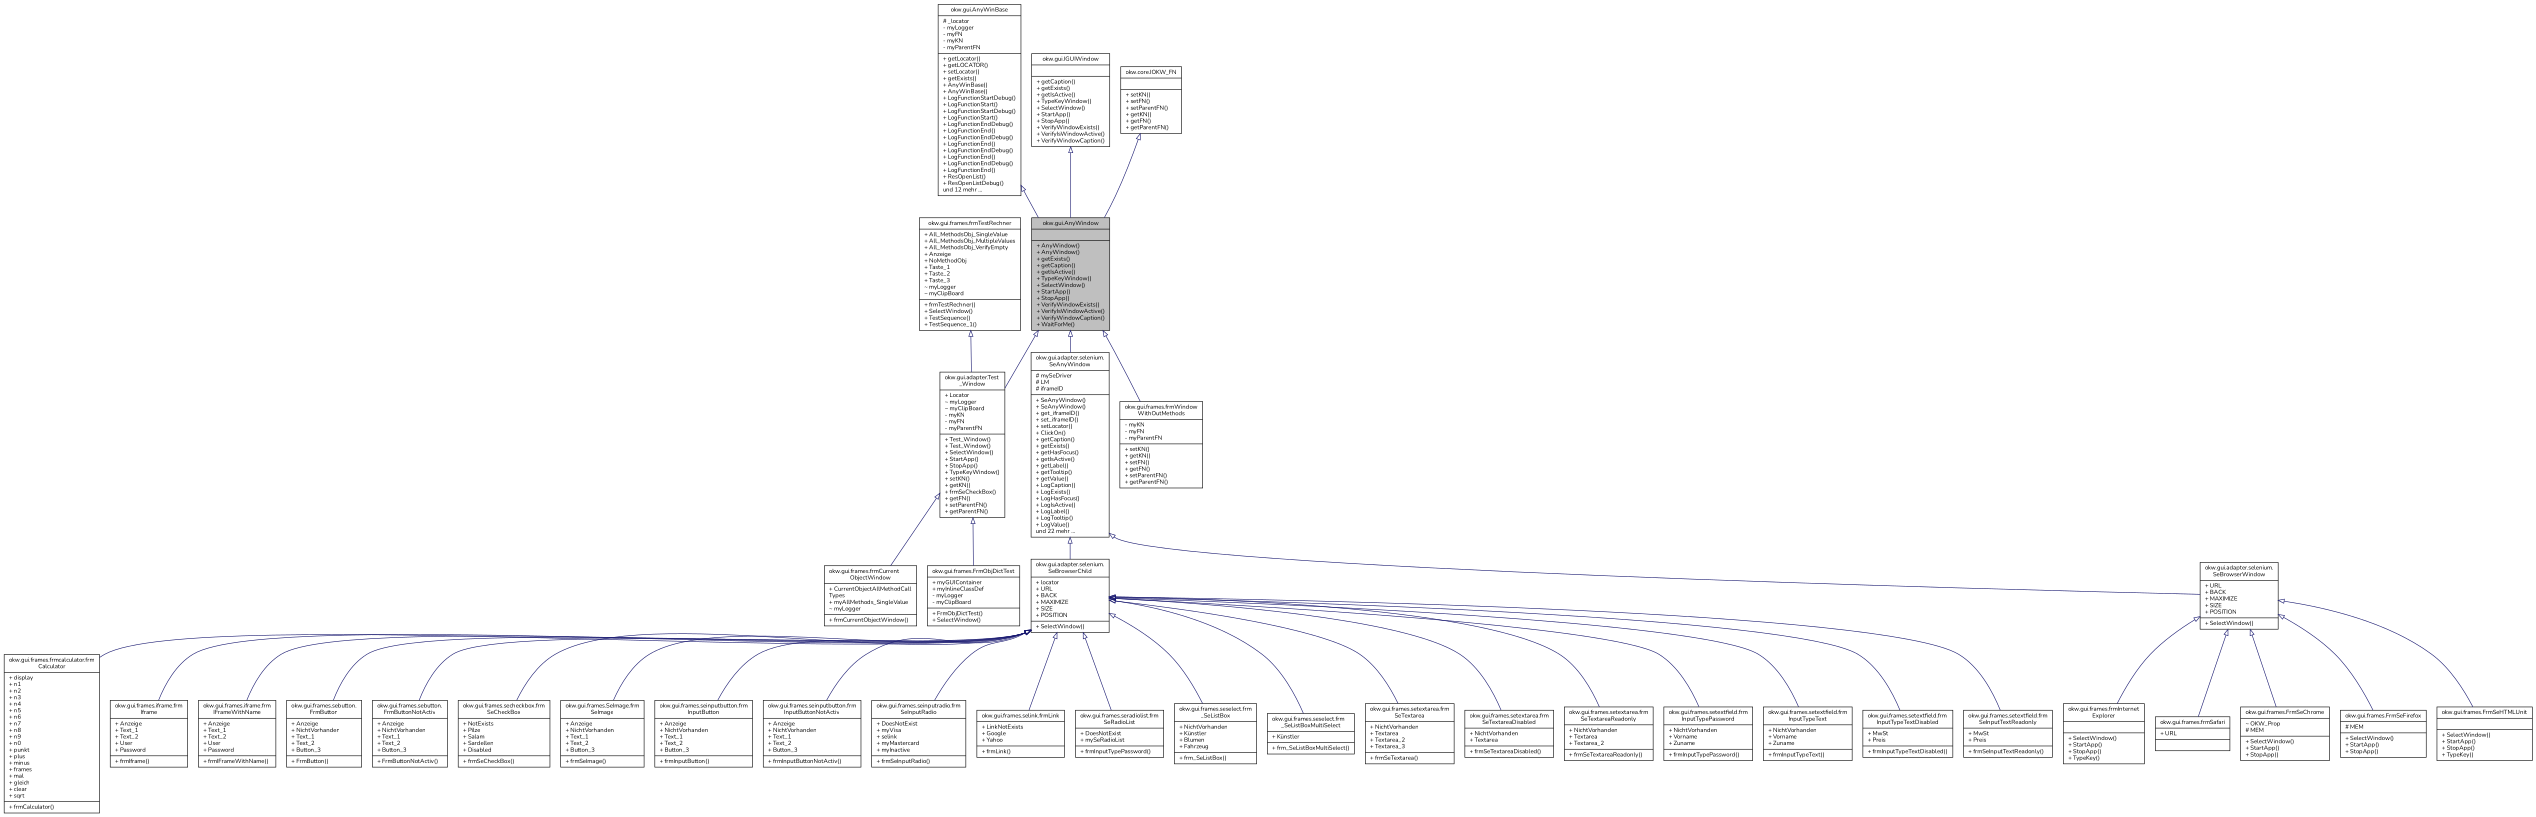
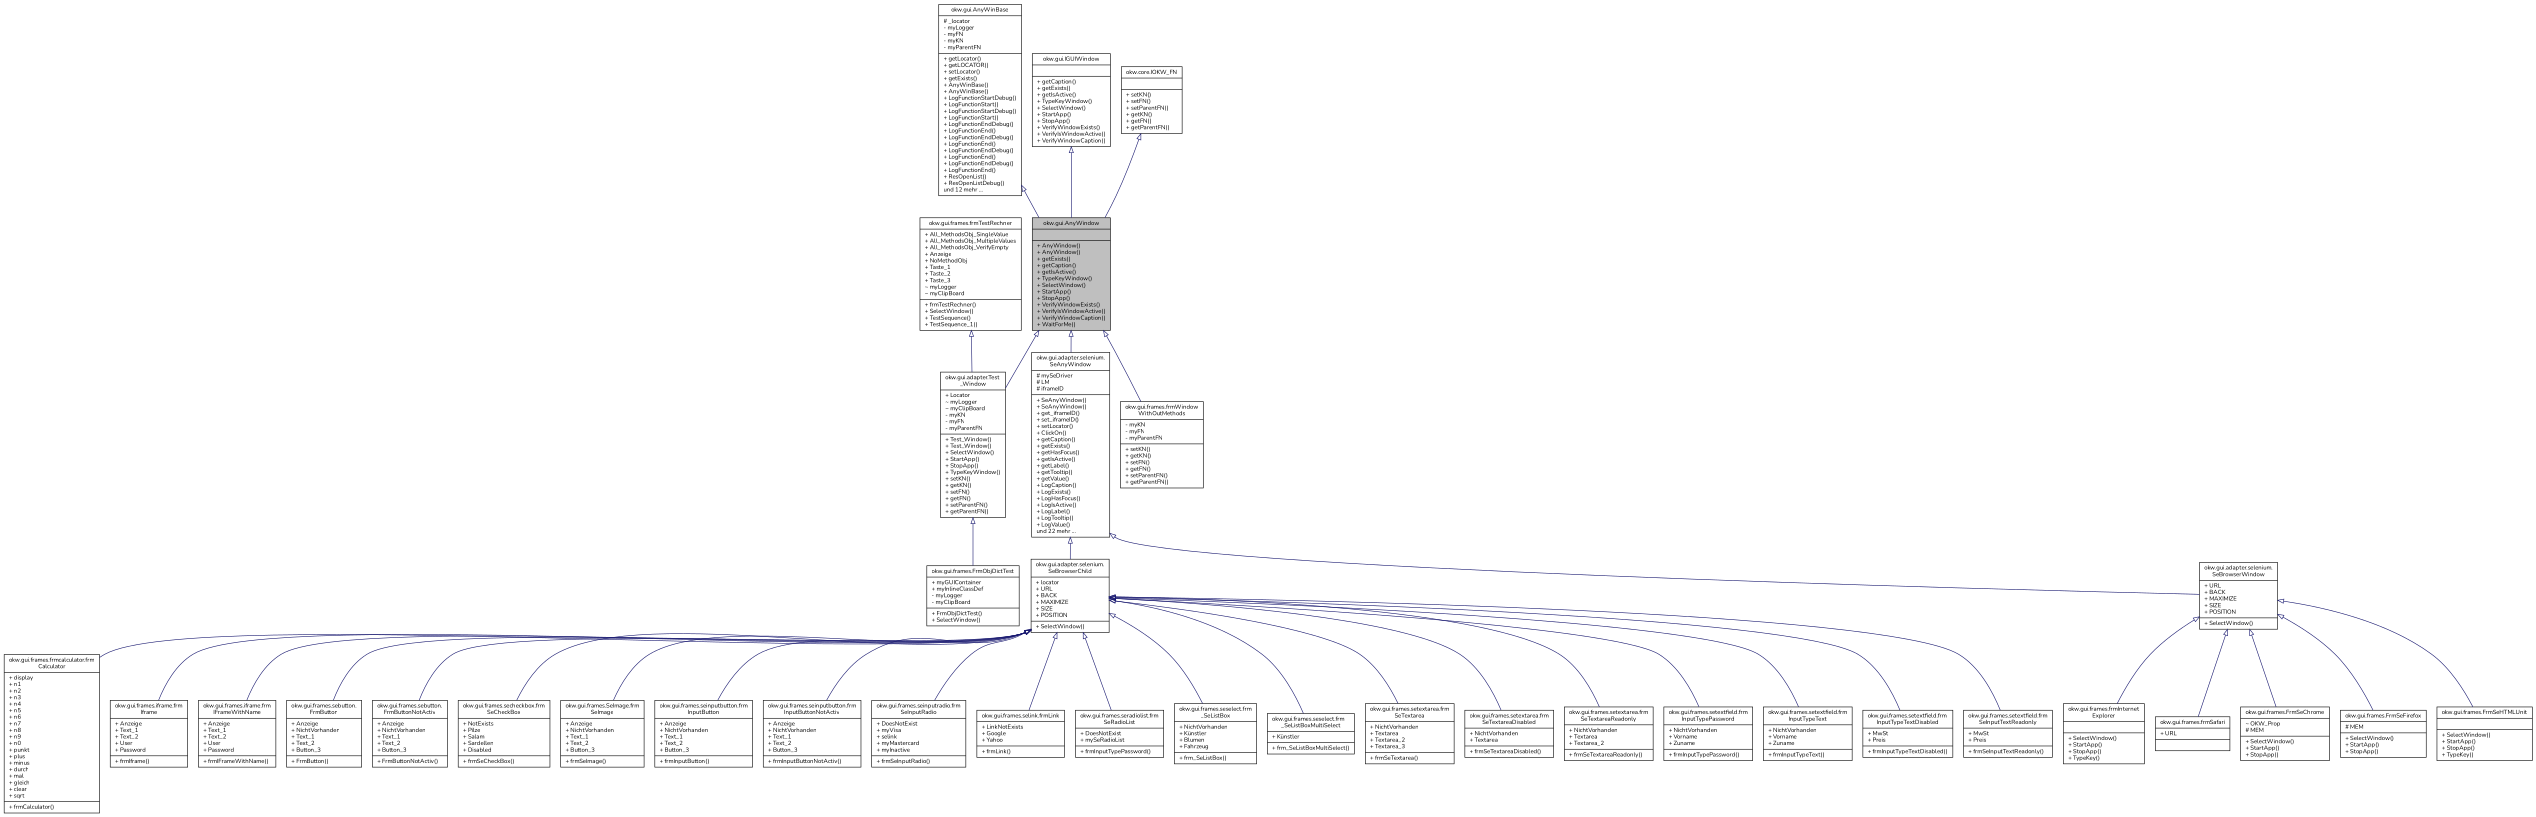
node "okw.gui.adapter.Test": text "+ frmSeCheckBox()" -> "+ setFN()"
node "okw.gui.frames.frmCurrent": removed
node "okw.gui.frames.frmcalculator.frm": text "+ frames" -> "+ durch"
